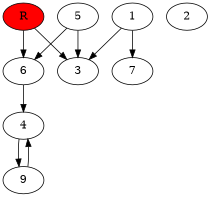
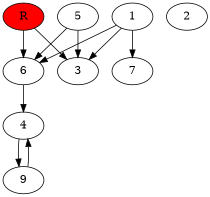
edge "1" -> "6": added
